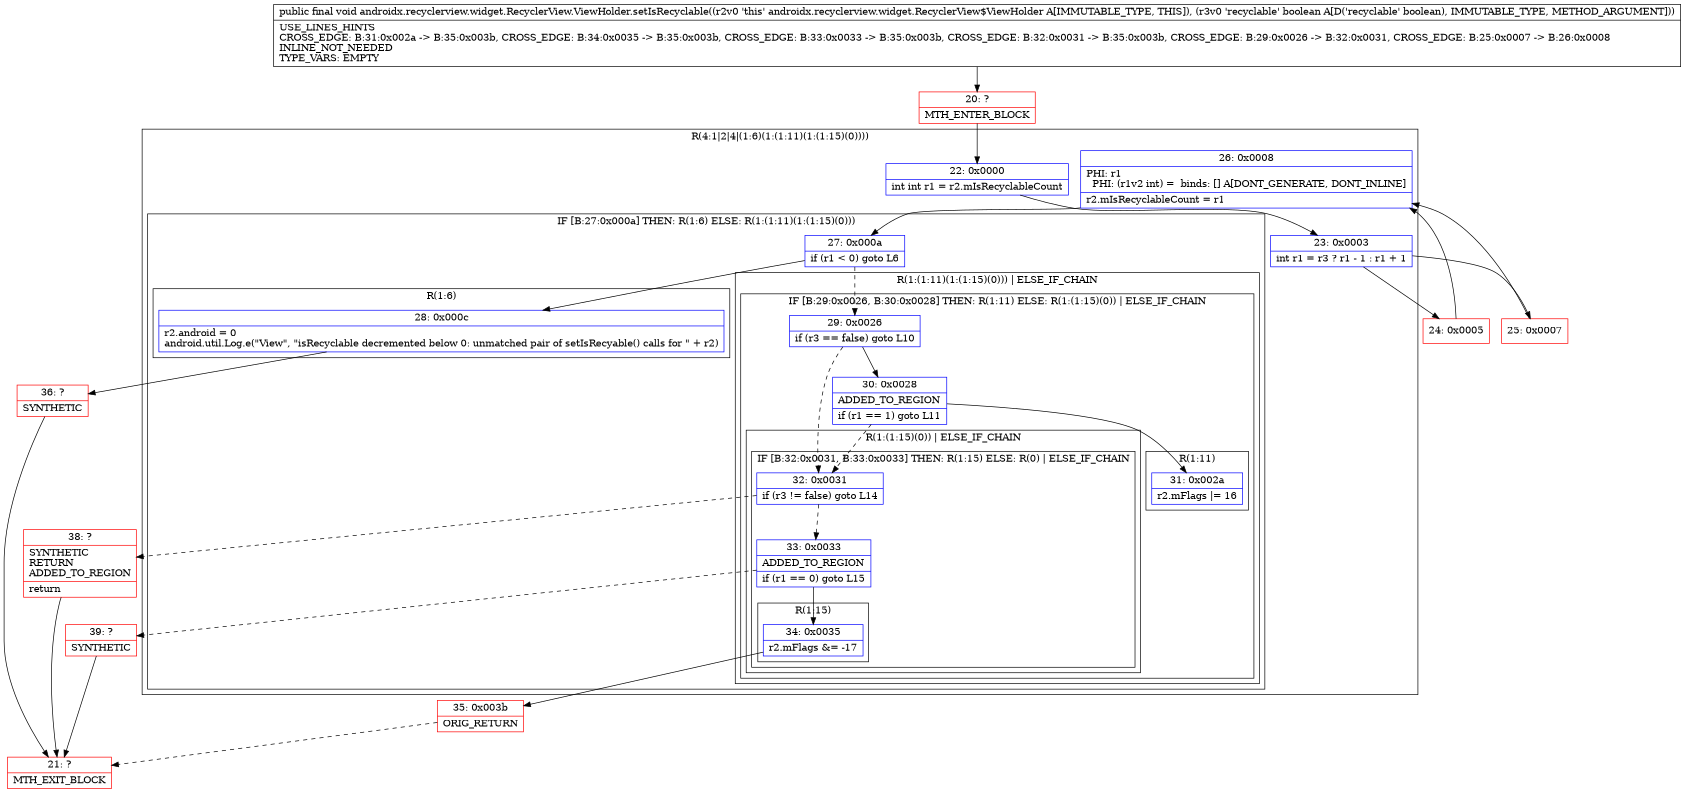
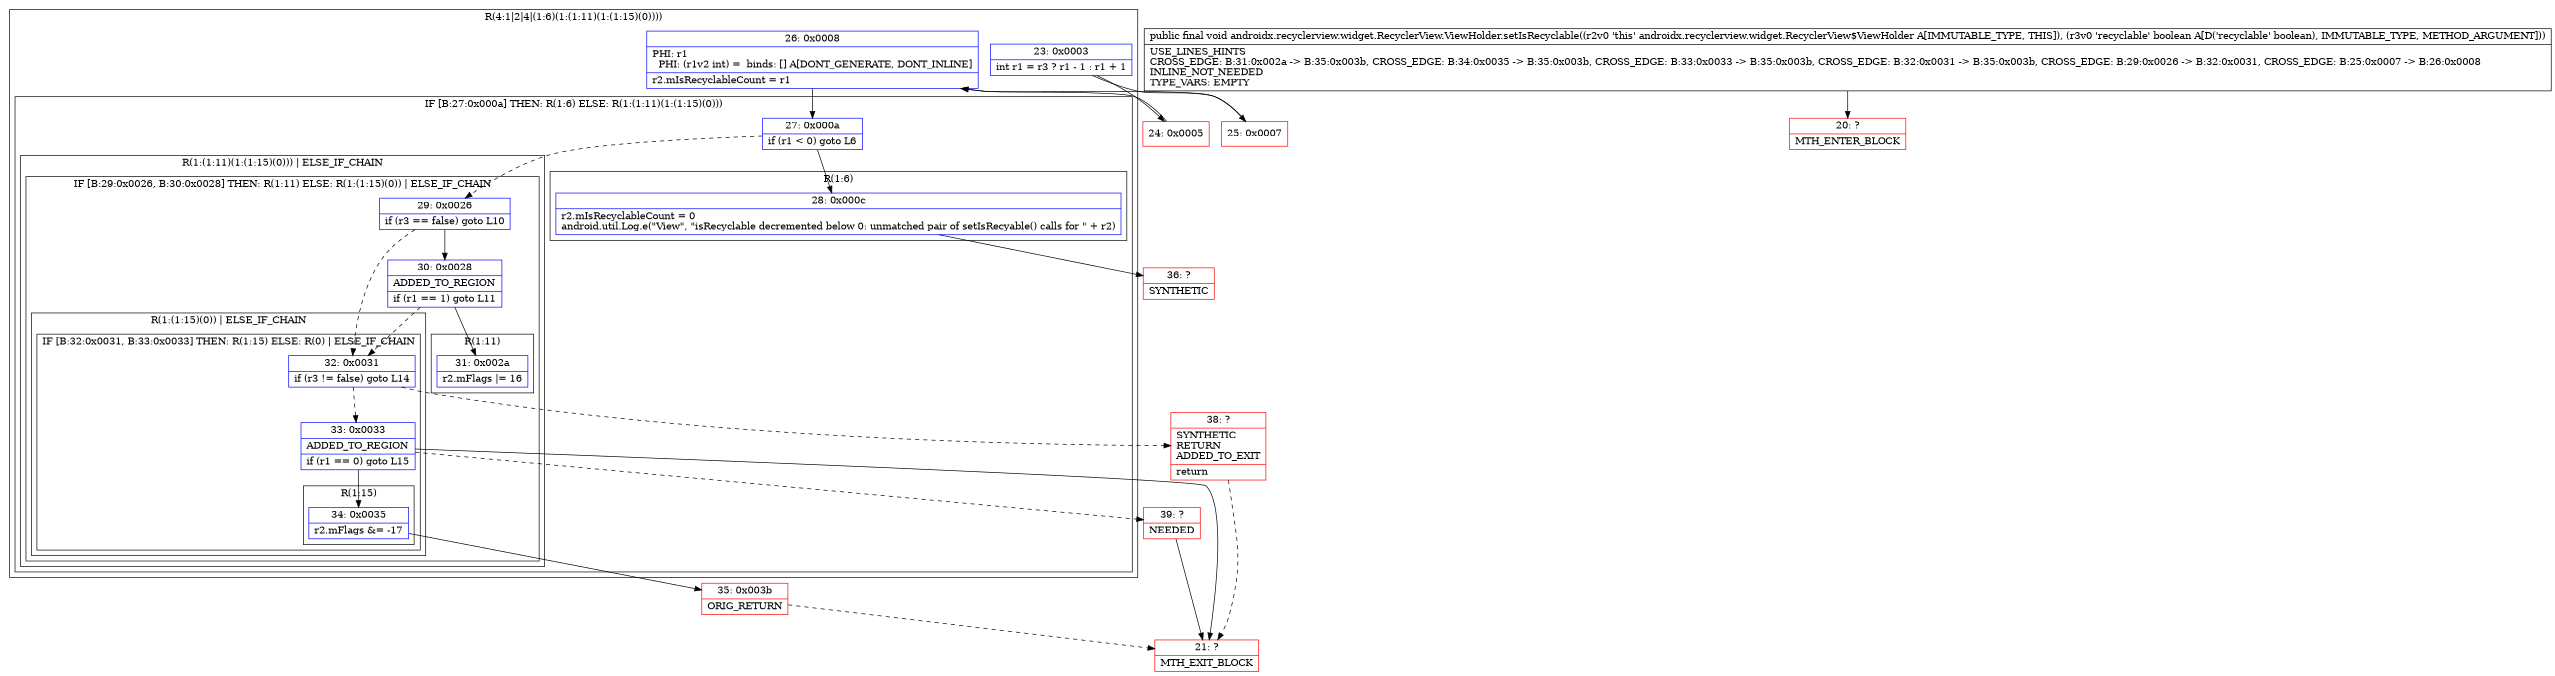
node "22: 0x0000": removed
node "28: 0x000c": text "r2.android = 0" -> "r2.mIsRecyclableCount = 0"
node "38: ?": text "ADDED_TO_REGION" -> "ADDED_TO_EXIT"
edge "36: ?" -> "21: ?": now "33: 0x0033" -> "21: ?"
node "39: ?": text "SYNTHETIC" -> "NEEDED"
edge "38: ?" -> "21: ?": style solid -> dashed
